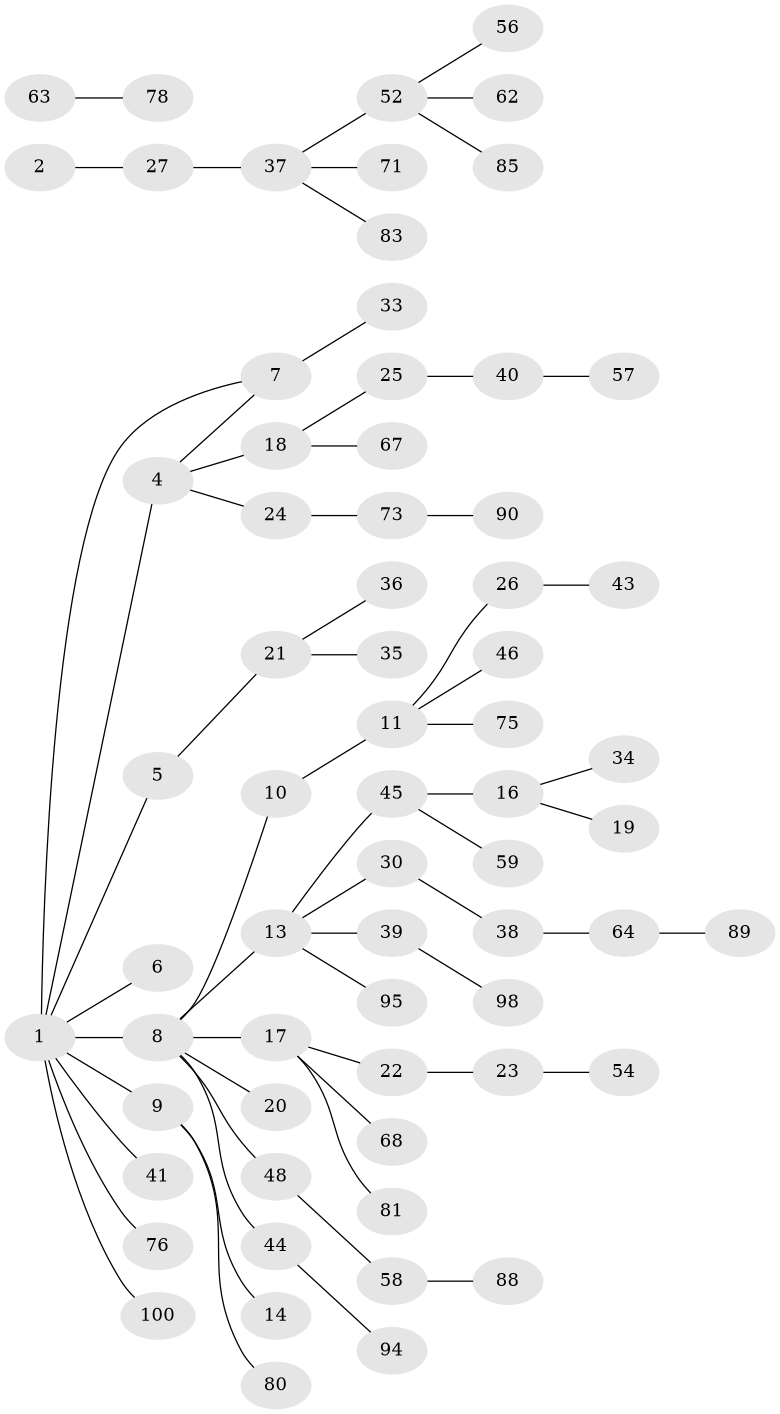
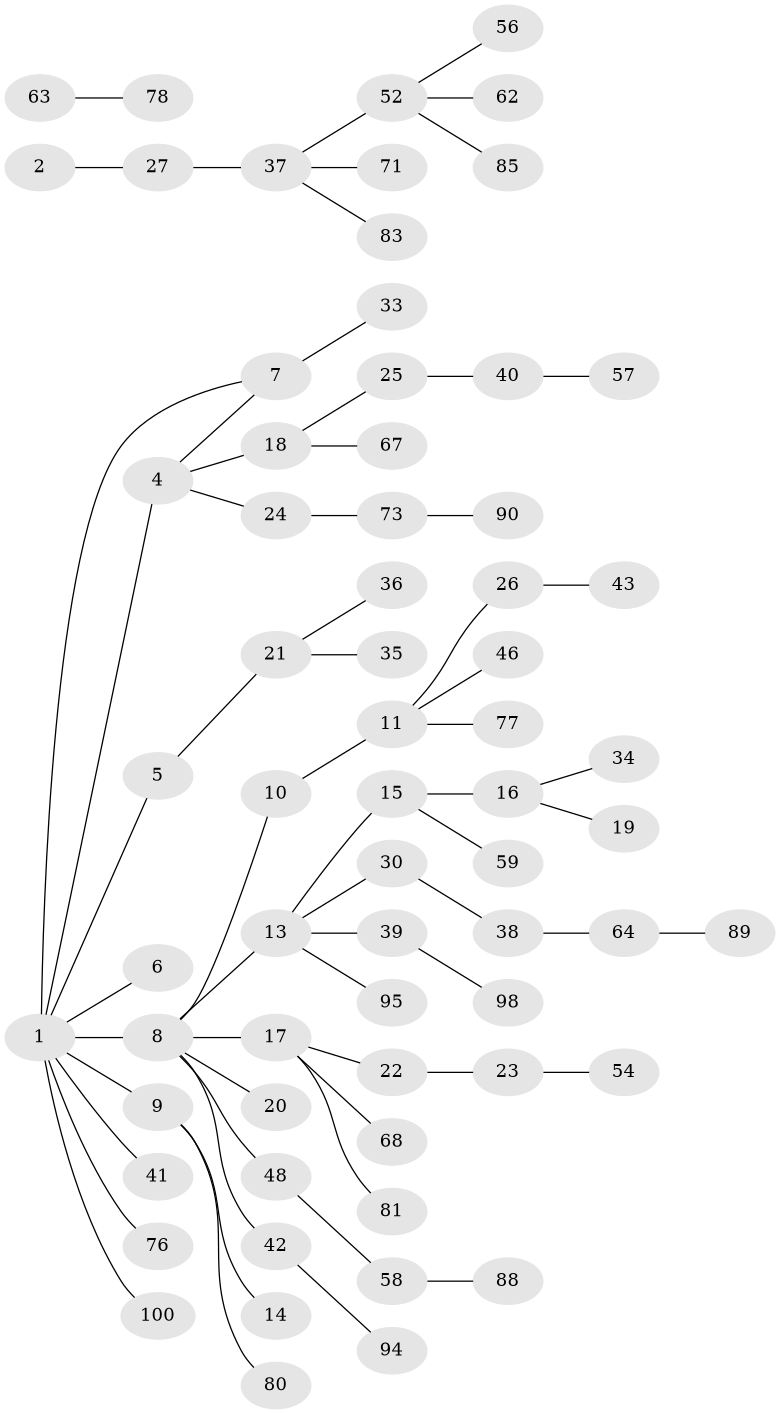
node "75": label "75" -> "77"
node "45": label "45" -> "15"
node "44": label "44" -> "42"
